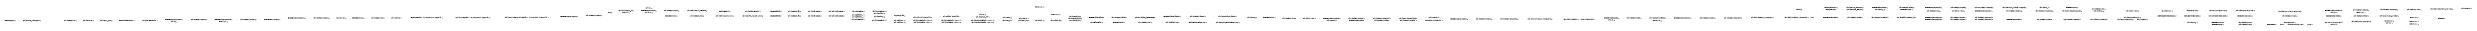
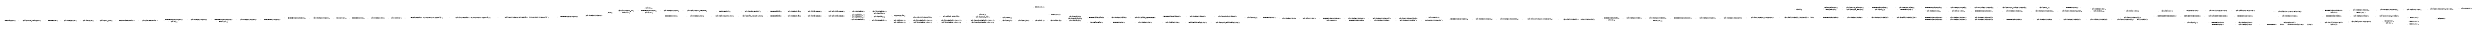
node "(<operator>.postIncrement,dp++)": removed
node "(FIELD_IDENTIFIER,tif_dir,tif_dir)": added
